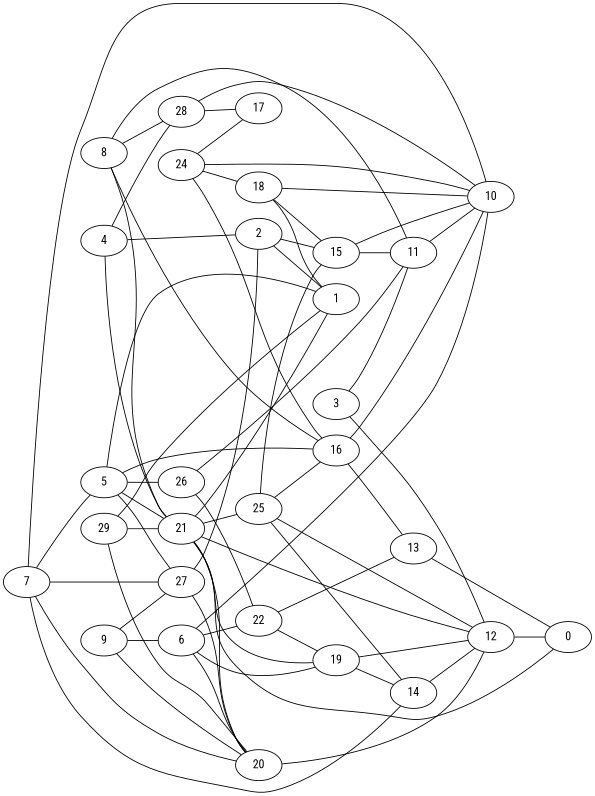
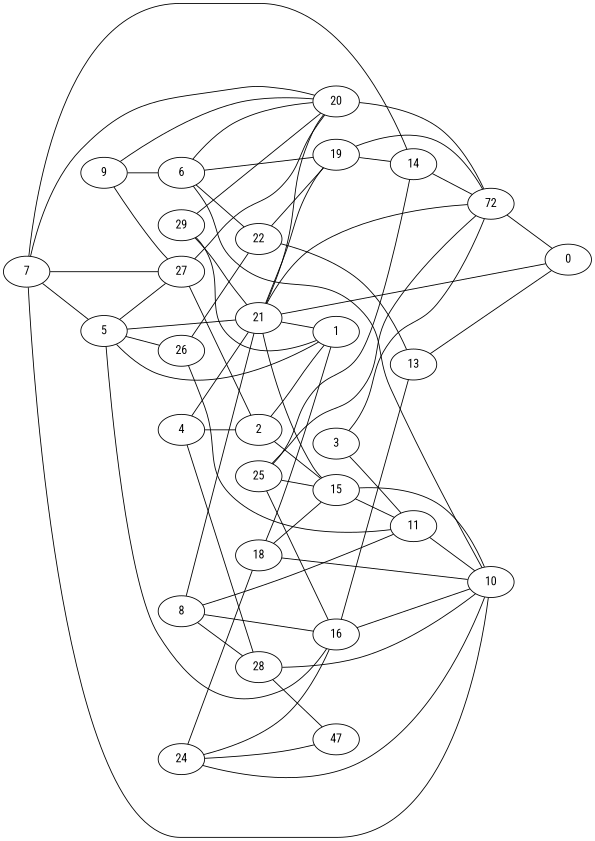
node "17": label "17" -> "47"
edge "25" -- "21": now "15" -- "21"
node "12": label "12" -> "72"
